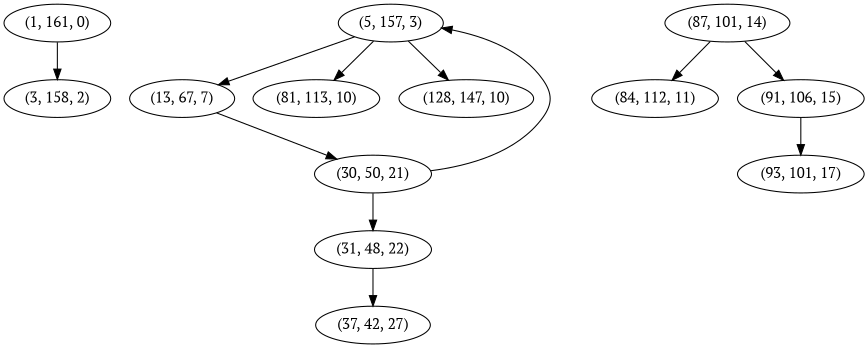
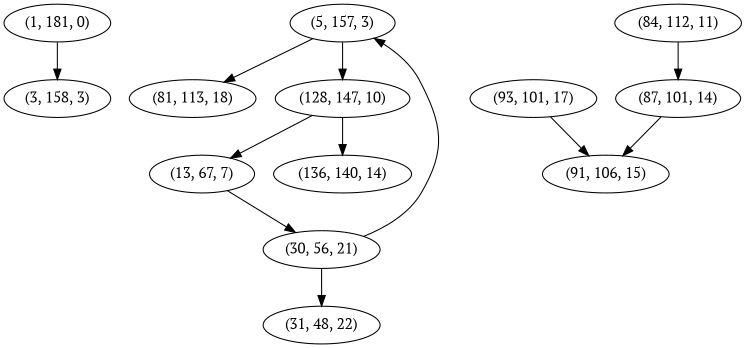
node "(1, 161, 0)": label "(1, 161, 0)" -> "(1, 181, 0)"
edge "(87, 101, 14)" -> "(84, 112, 11)": reversed
edge "(5, 157, 3)" -> "(13, 67, 7)": now "(128, 147, 10)" -> "(13, 67, 7)"
node "(3, 158, 2)": label "(3, 158, 2)" -> "(3, 158, 3)"
node "(81, 113, 10)": label "(81, 113, 10)" -> "(81, 113, 18)"
edge "(91, 106, 15)" -> "(93, 101, 17)": reversed
node "(136, 140, 14)": added
node "(30, 50, 21)": label "(30, 50, 21)" -> "(30, 56, 21)"
node "(37, 42, 27)": removed
